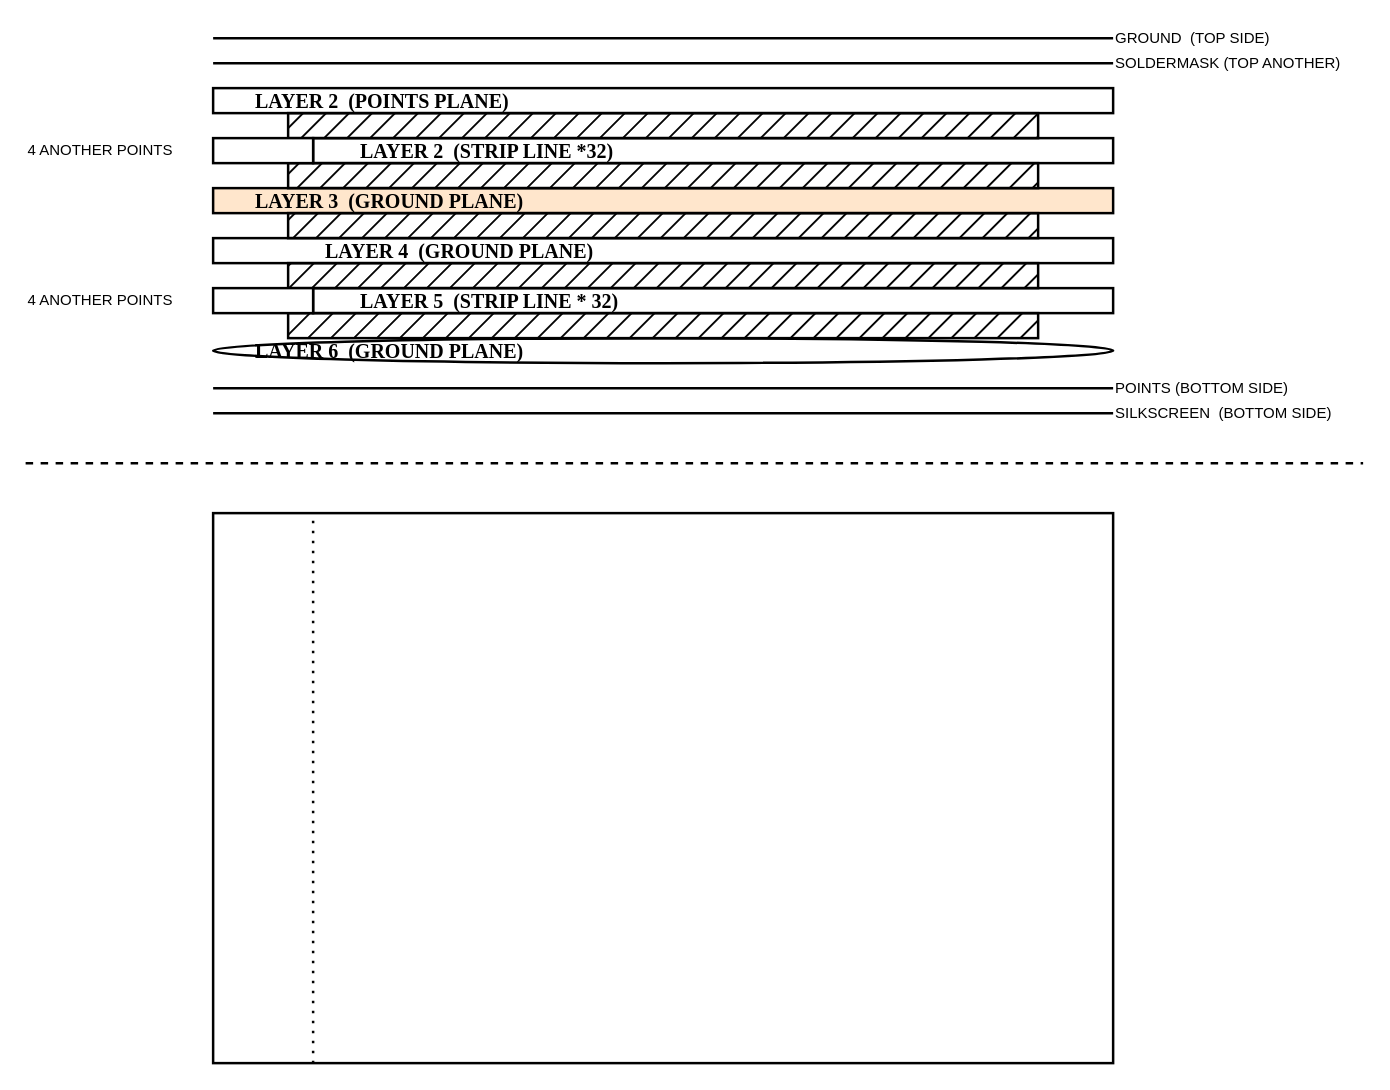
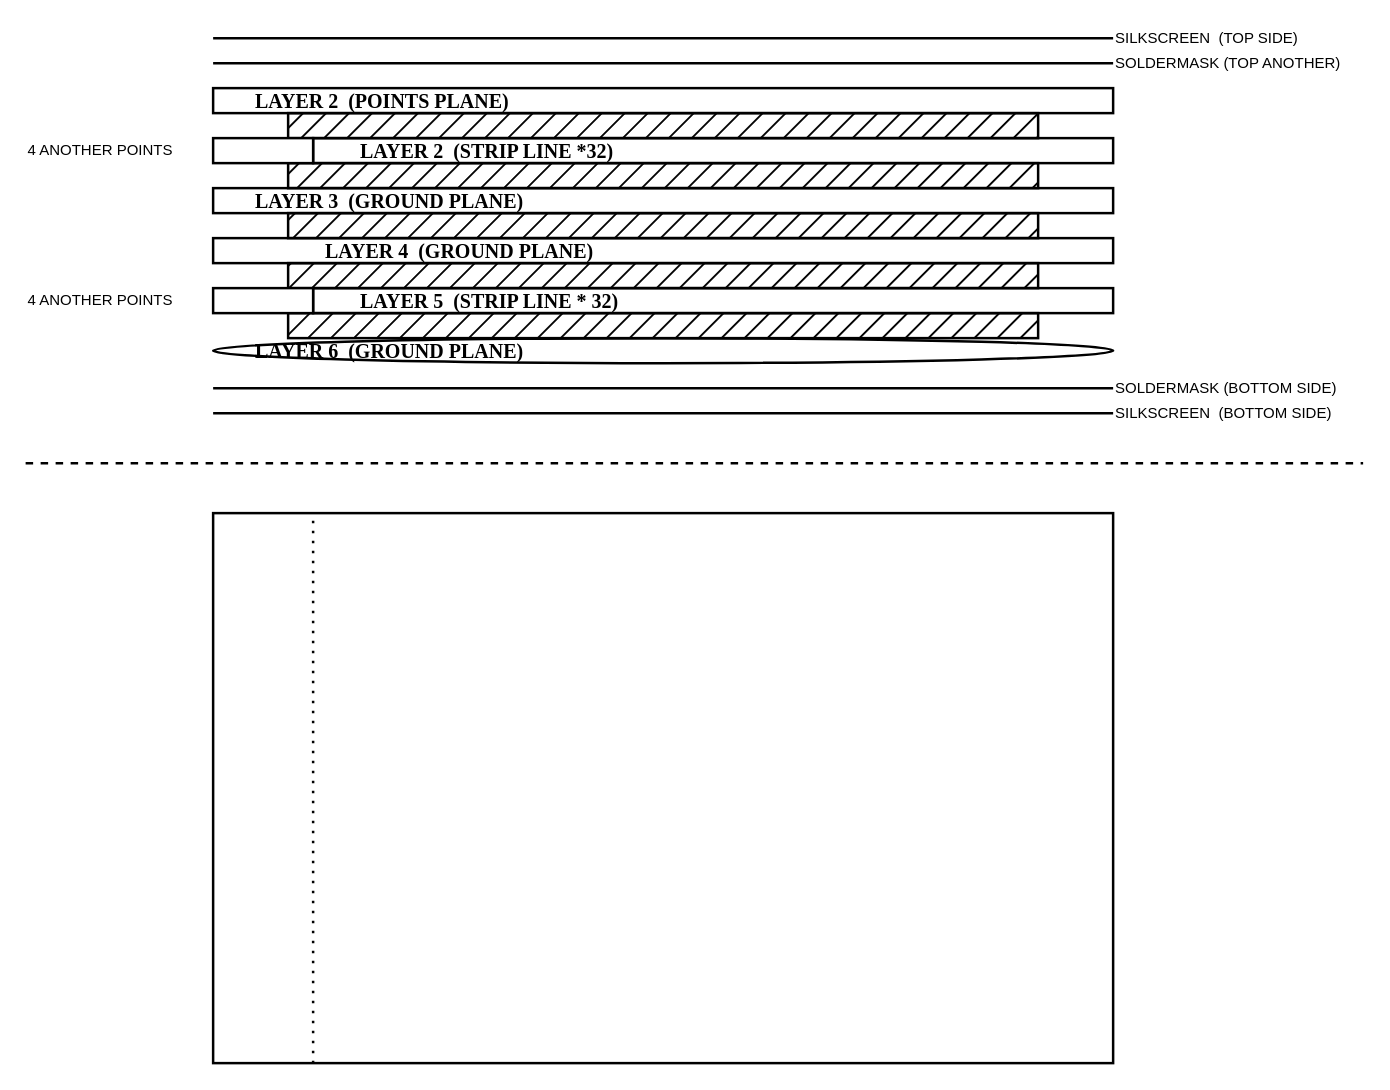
node "GROUND (TOP SIDE)": label "GROUND (TOP SIDE)" -> "SILKSCREEN (TOP SIDE)"
node "LAYER 3 (GROUND PLANE)": fillcolor #ffe6cc -> #ffffff
node "POINTS (BOTTOM SIDE)": label "POINTS (BOTTOM SIDE)" -> "SOLDERMASK (BOTTOM SIDE)"
